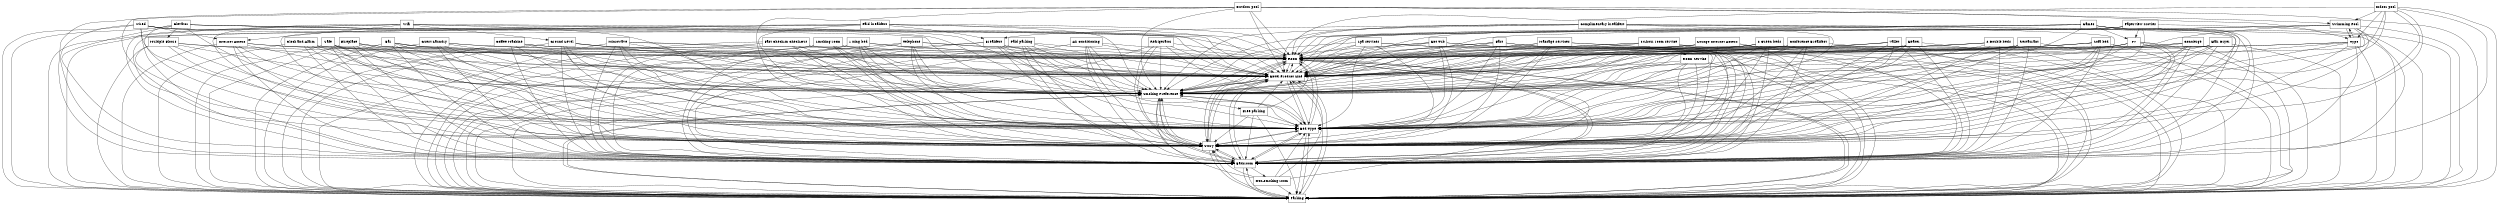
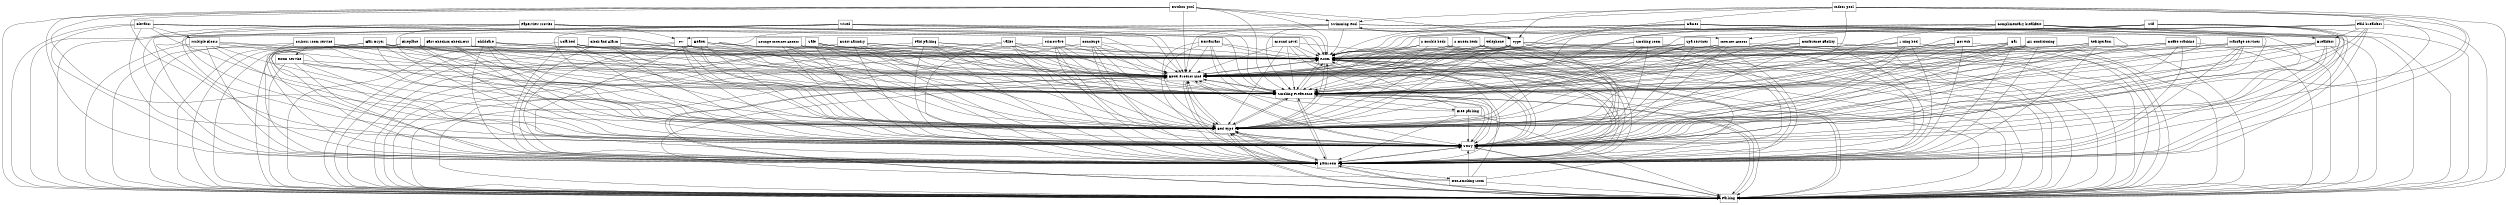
edge "Wifi" -> "Ground Level": now "Wifi" -> "Room"
node "Fast": label "Fast" -> "Childcare"
node "Conference Breakfest": label "Conference Breakfest" -> "Conference Facility"
